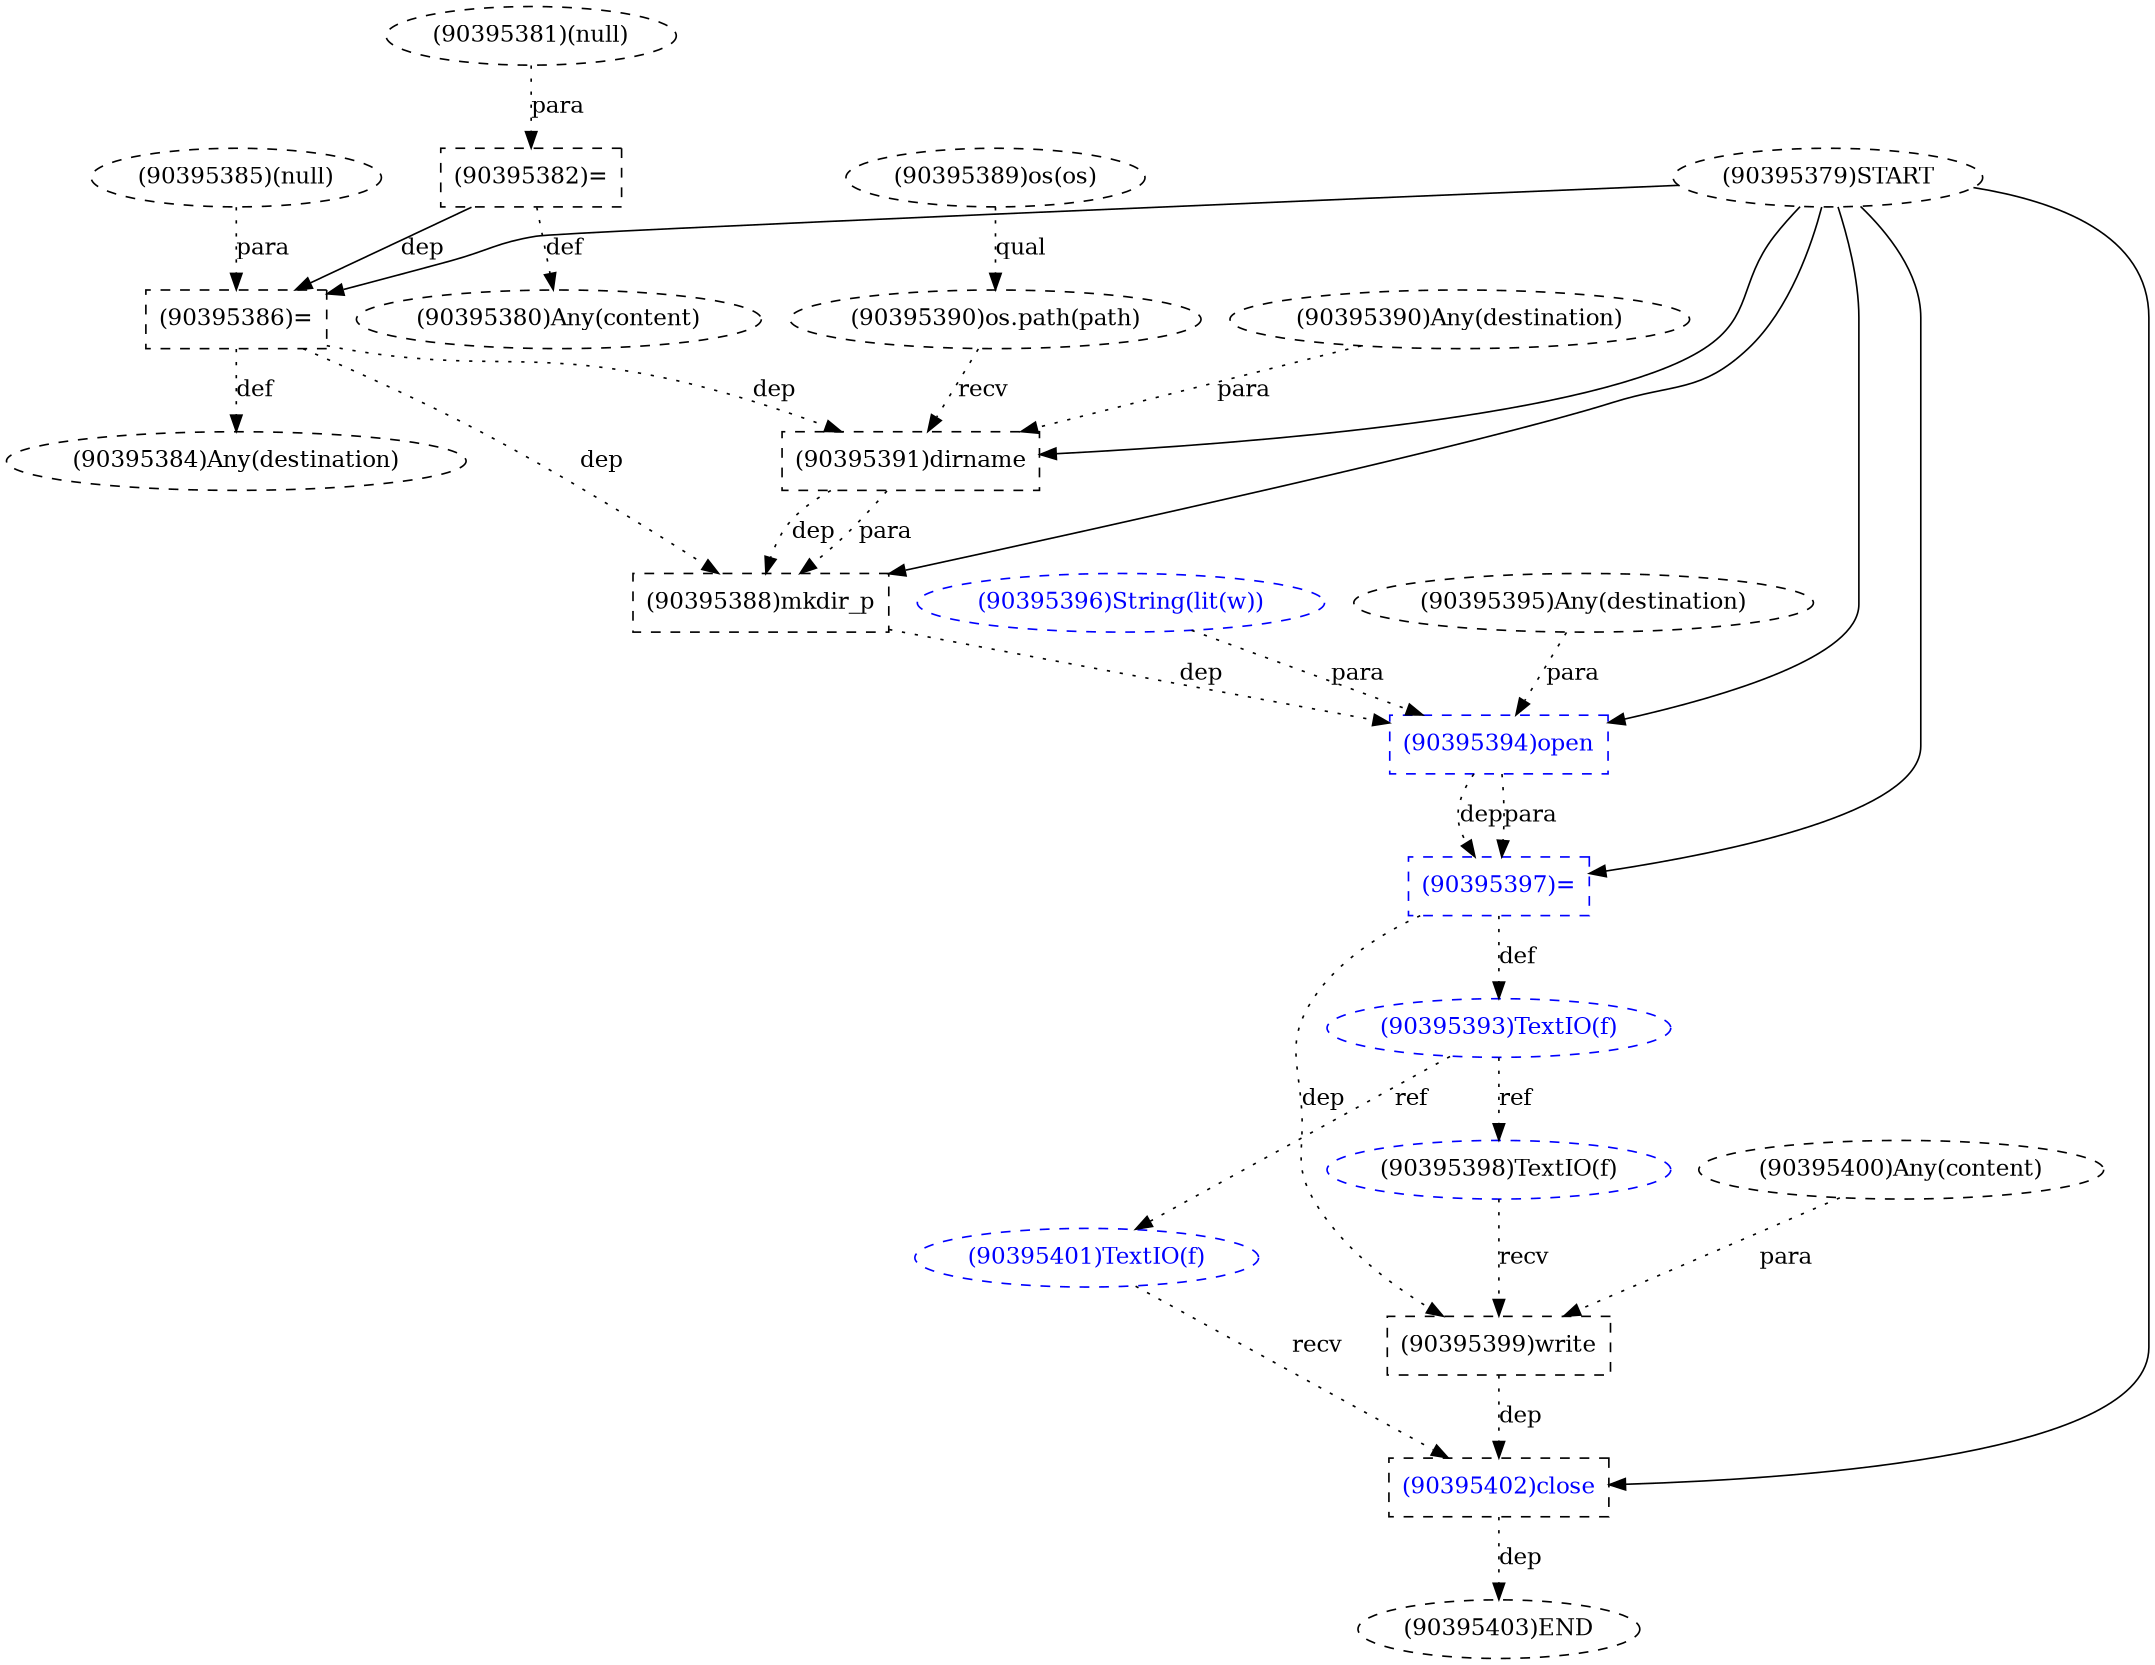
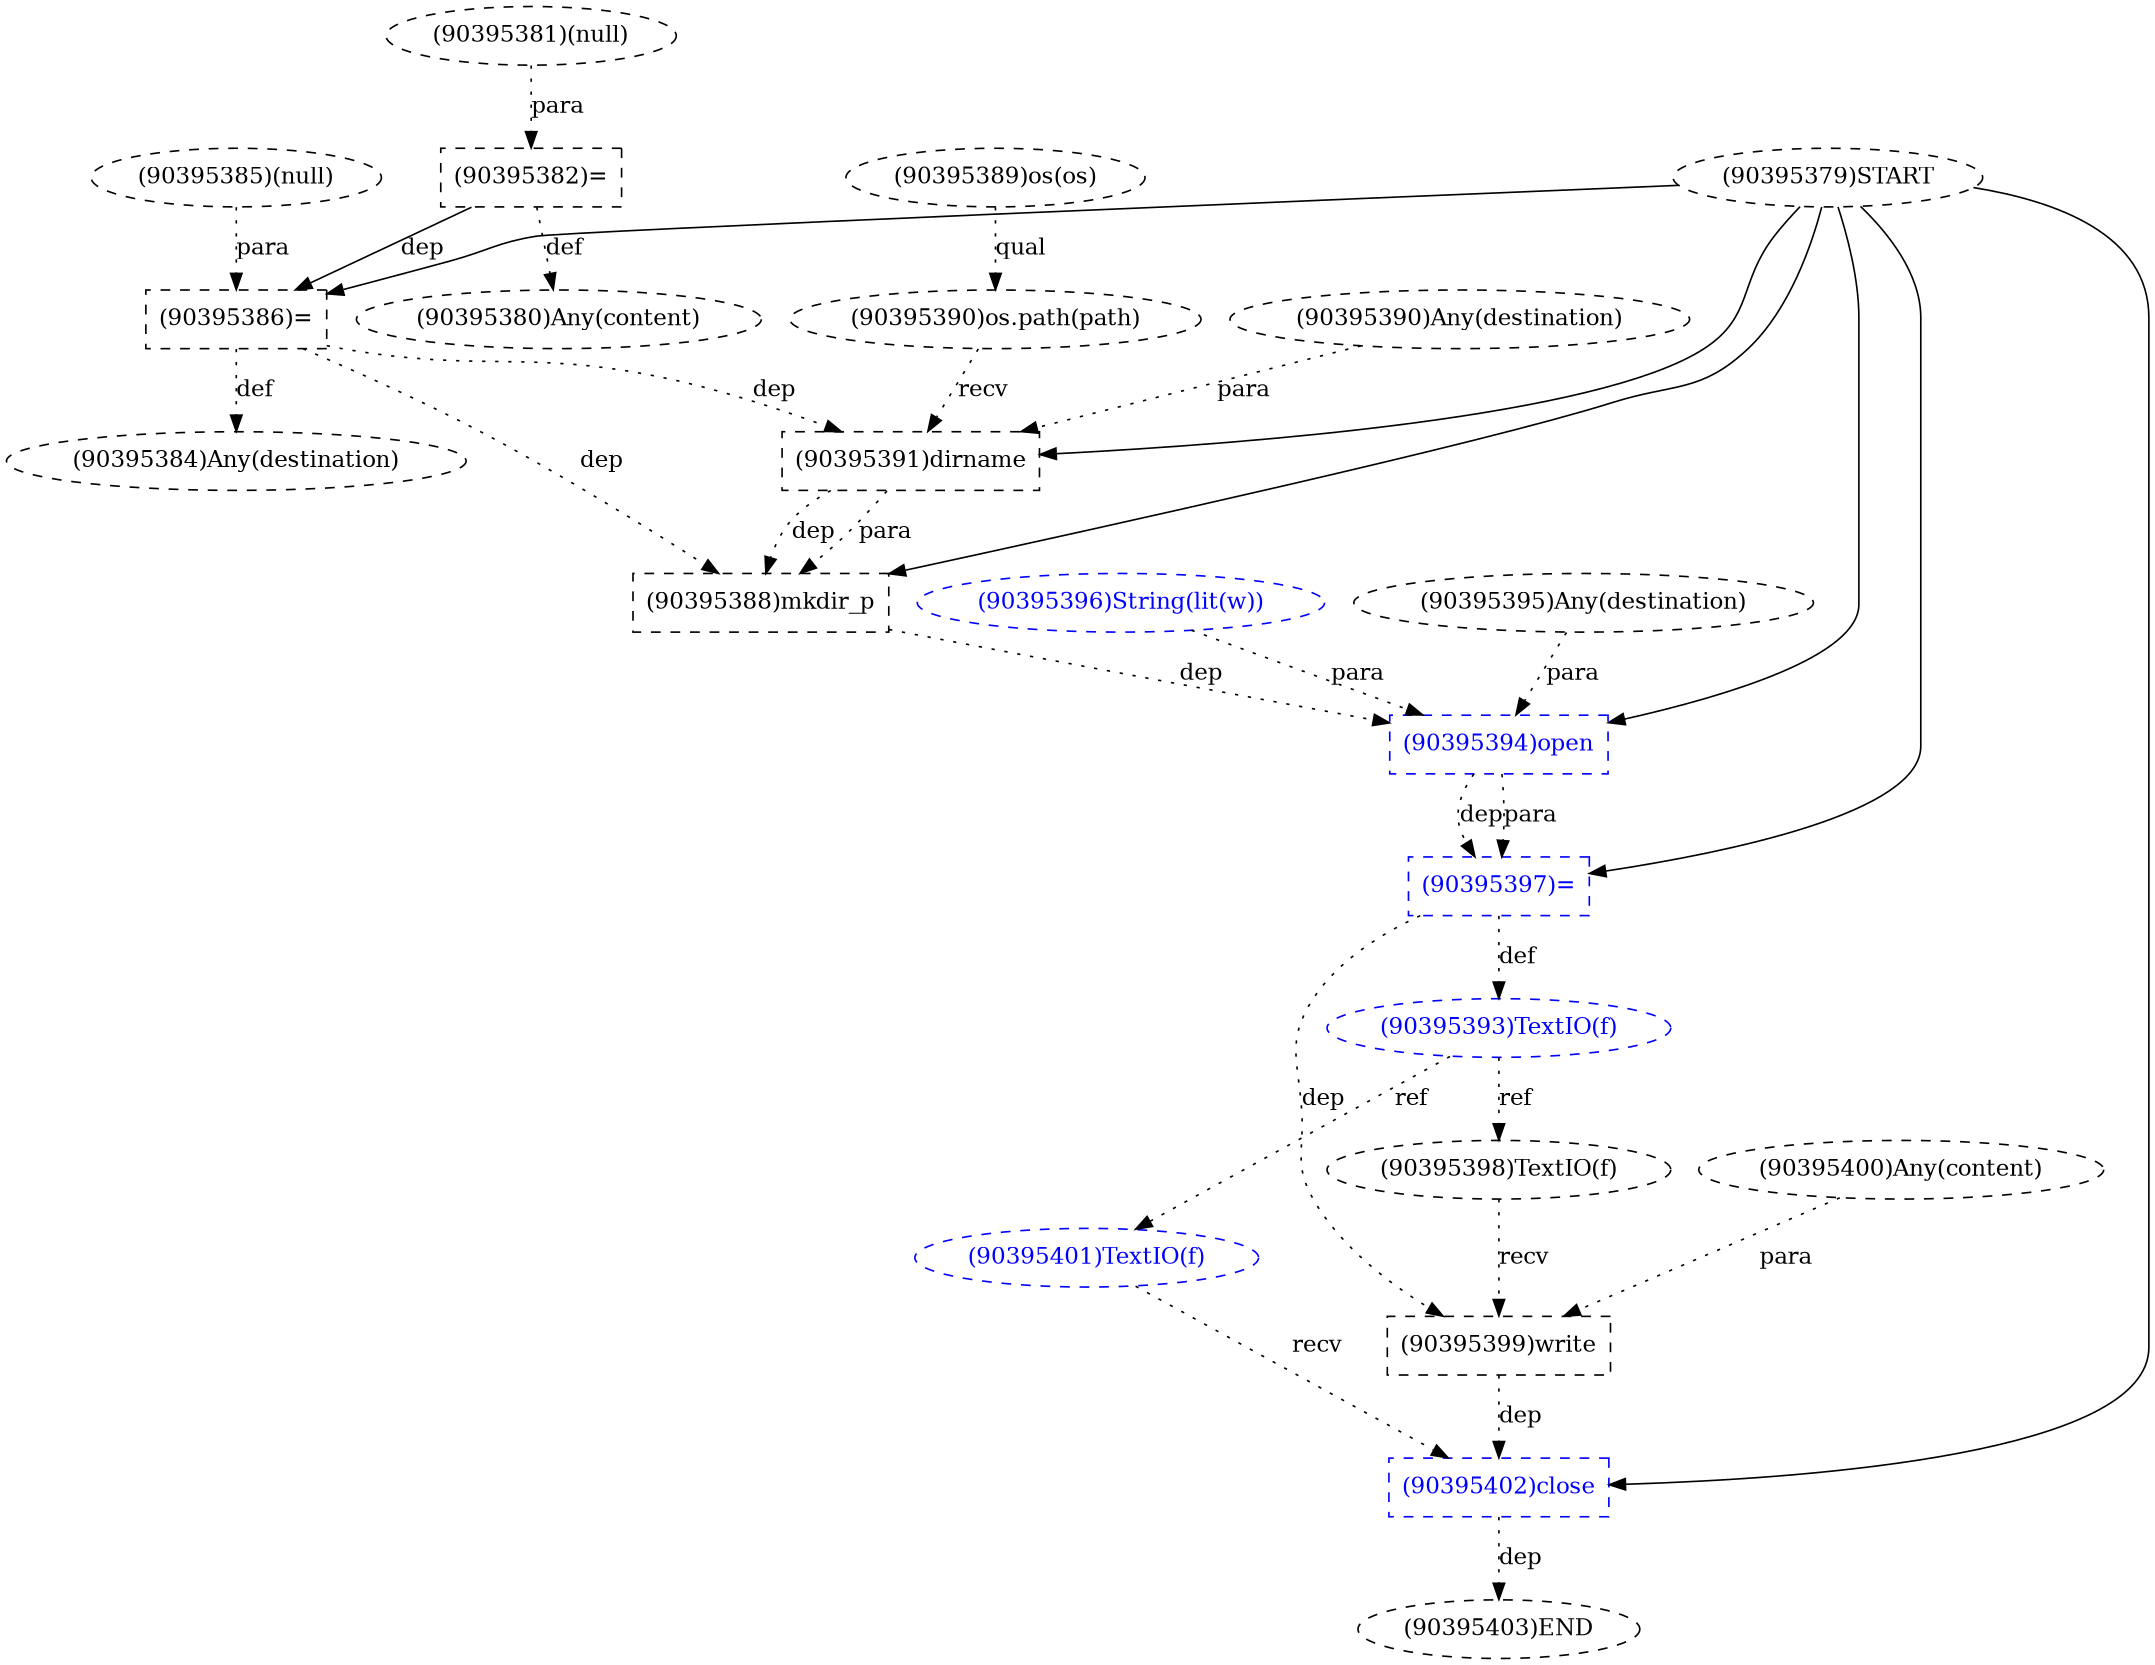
node "(90395398)TextIO(f)": color blue -> black
node "(90395402)close": color black -> blue
